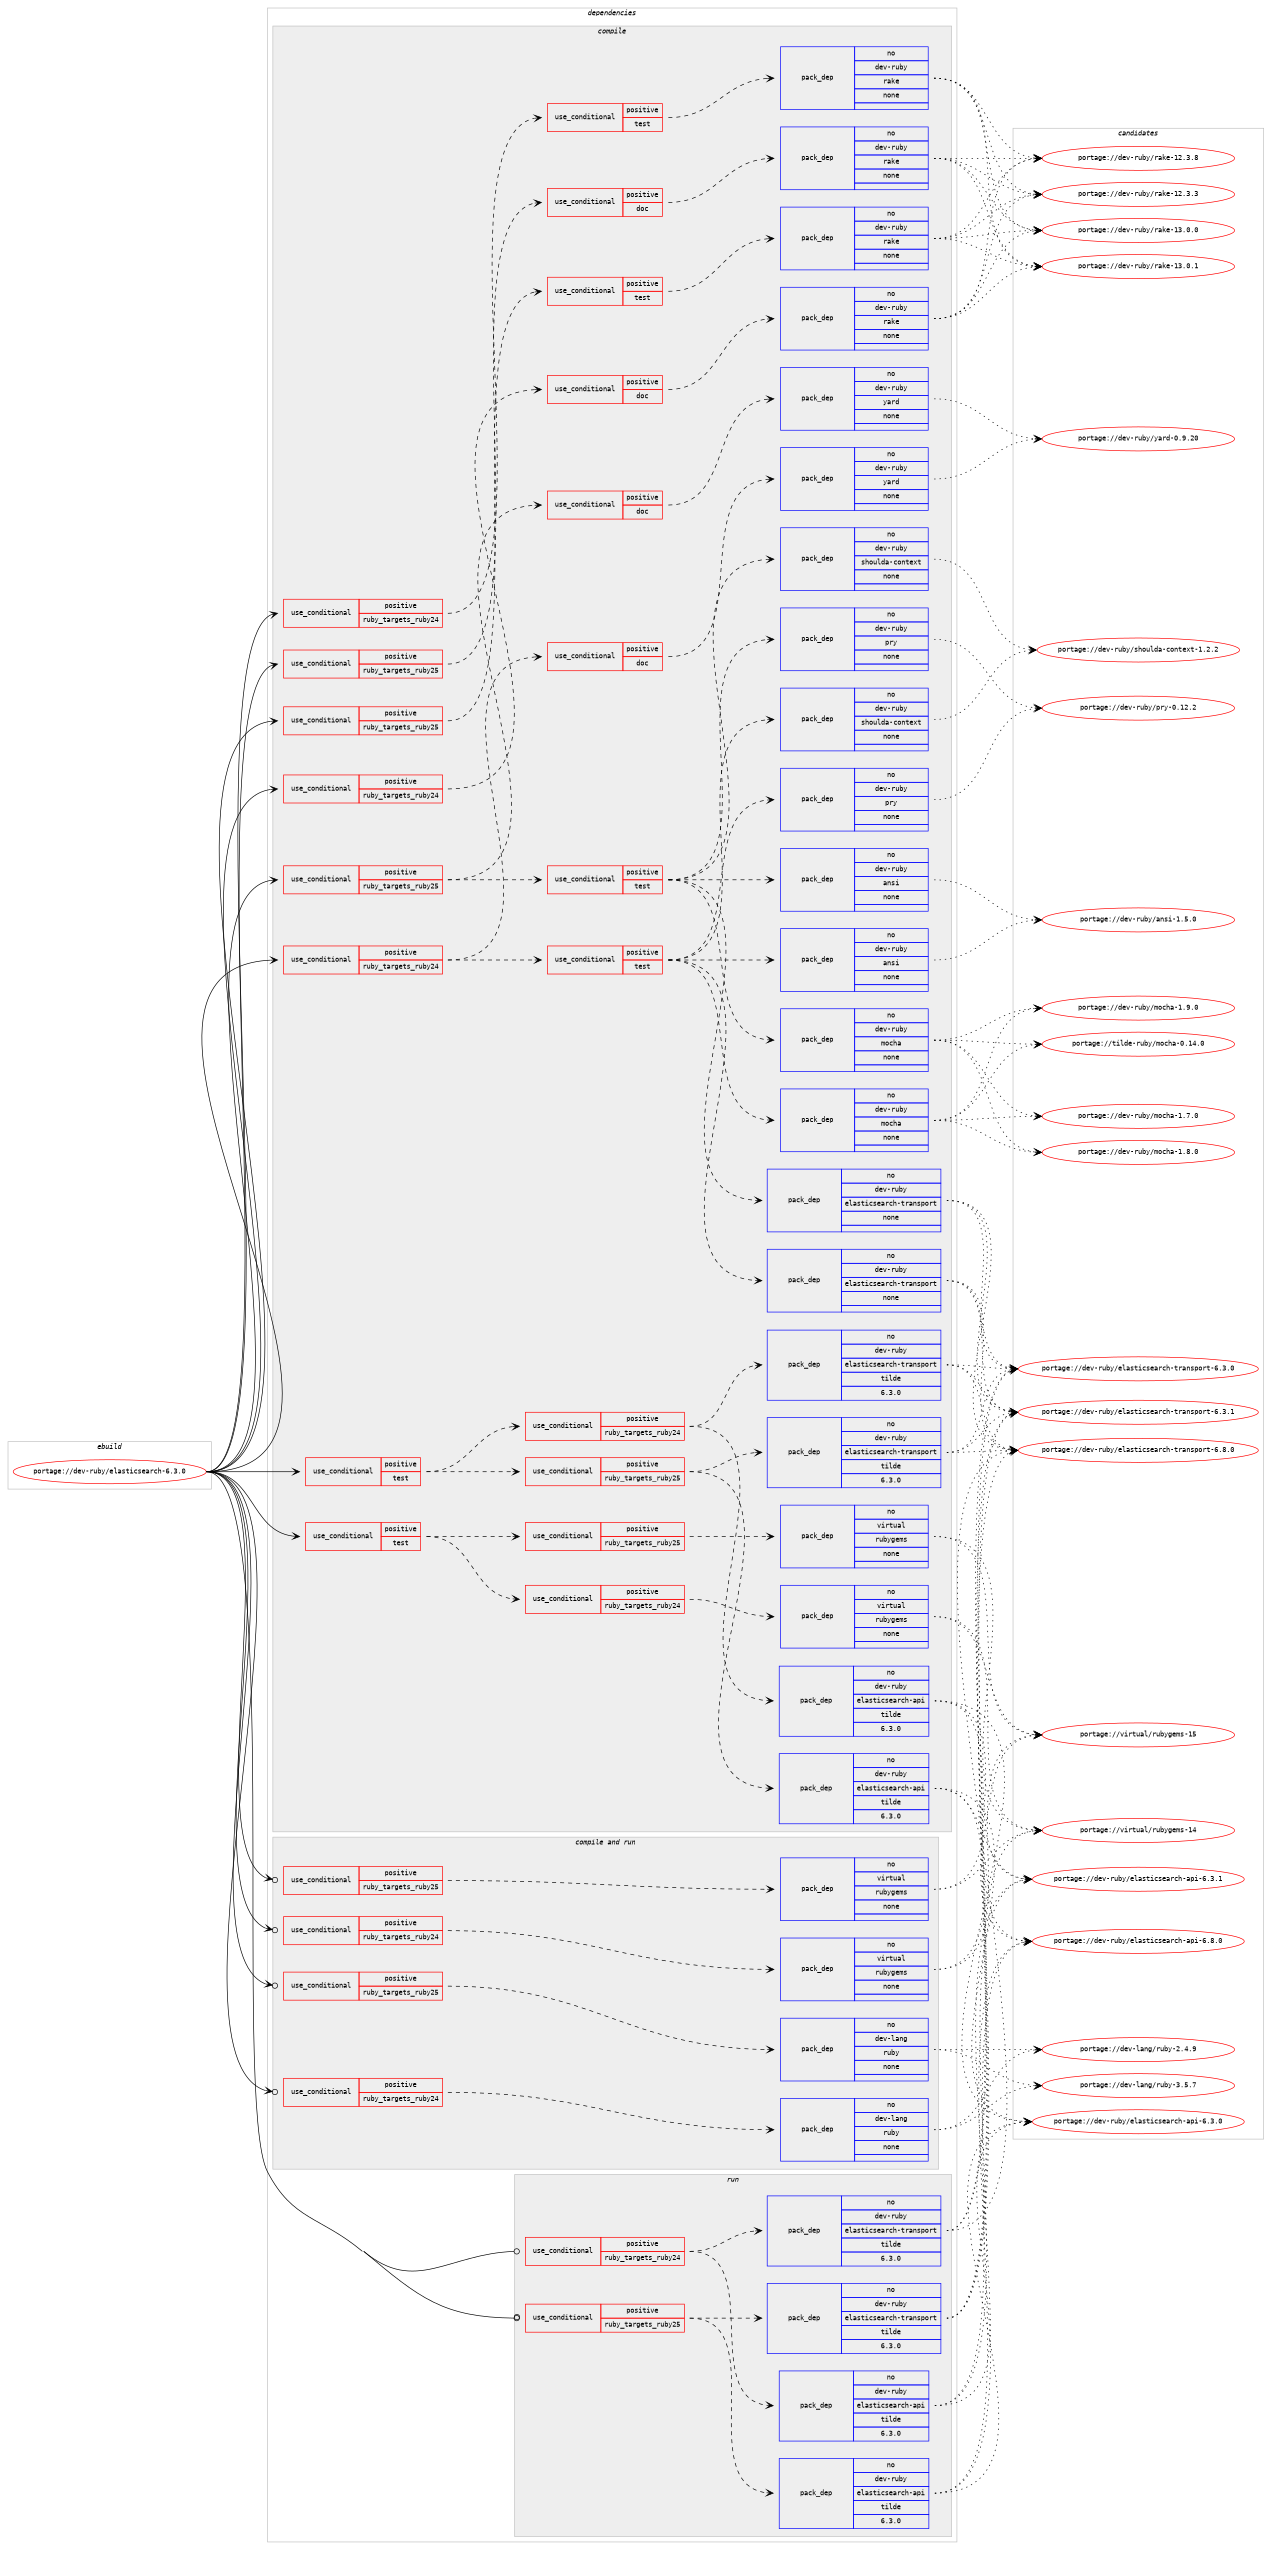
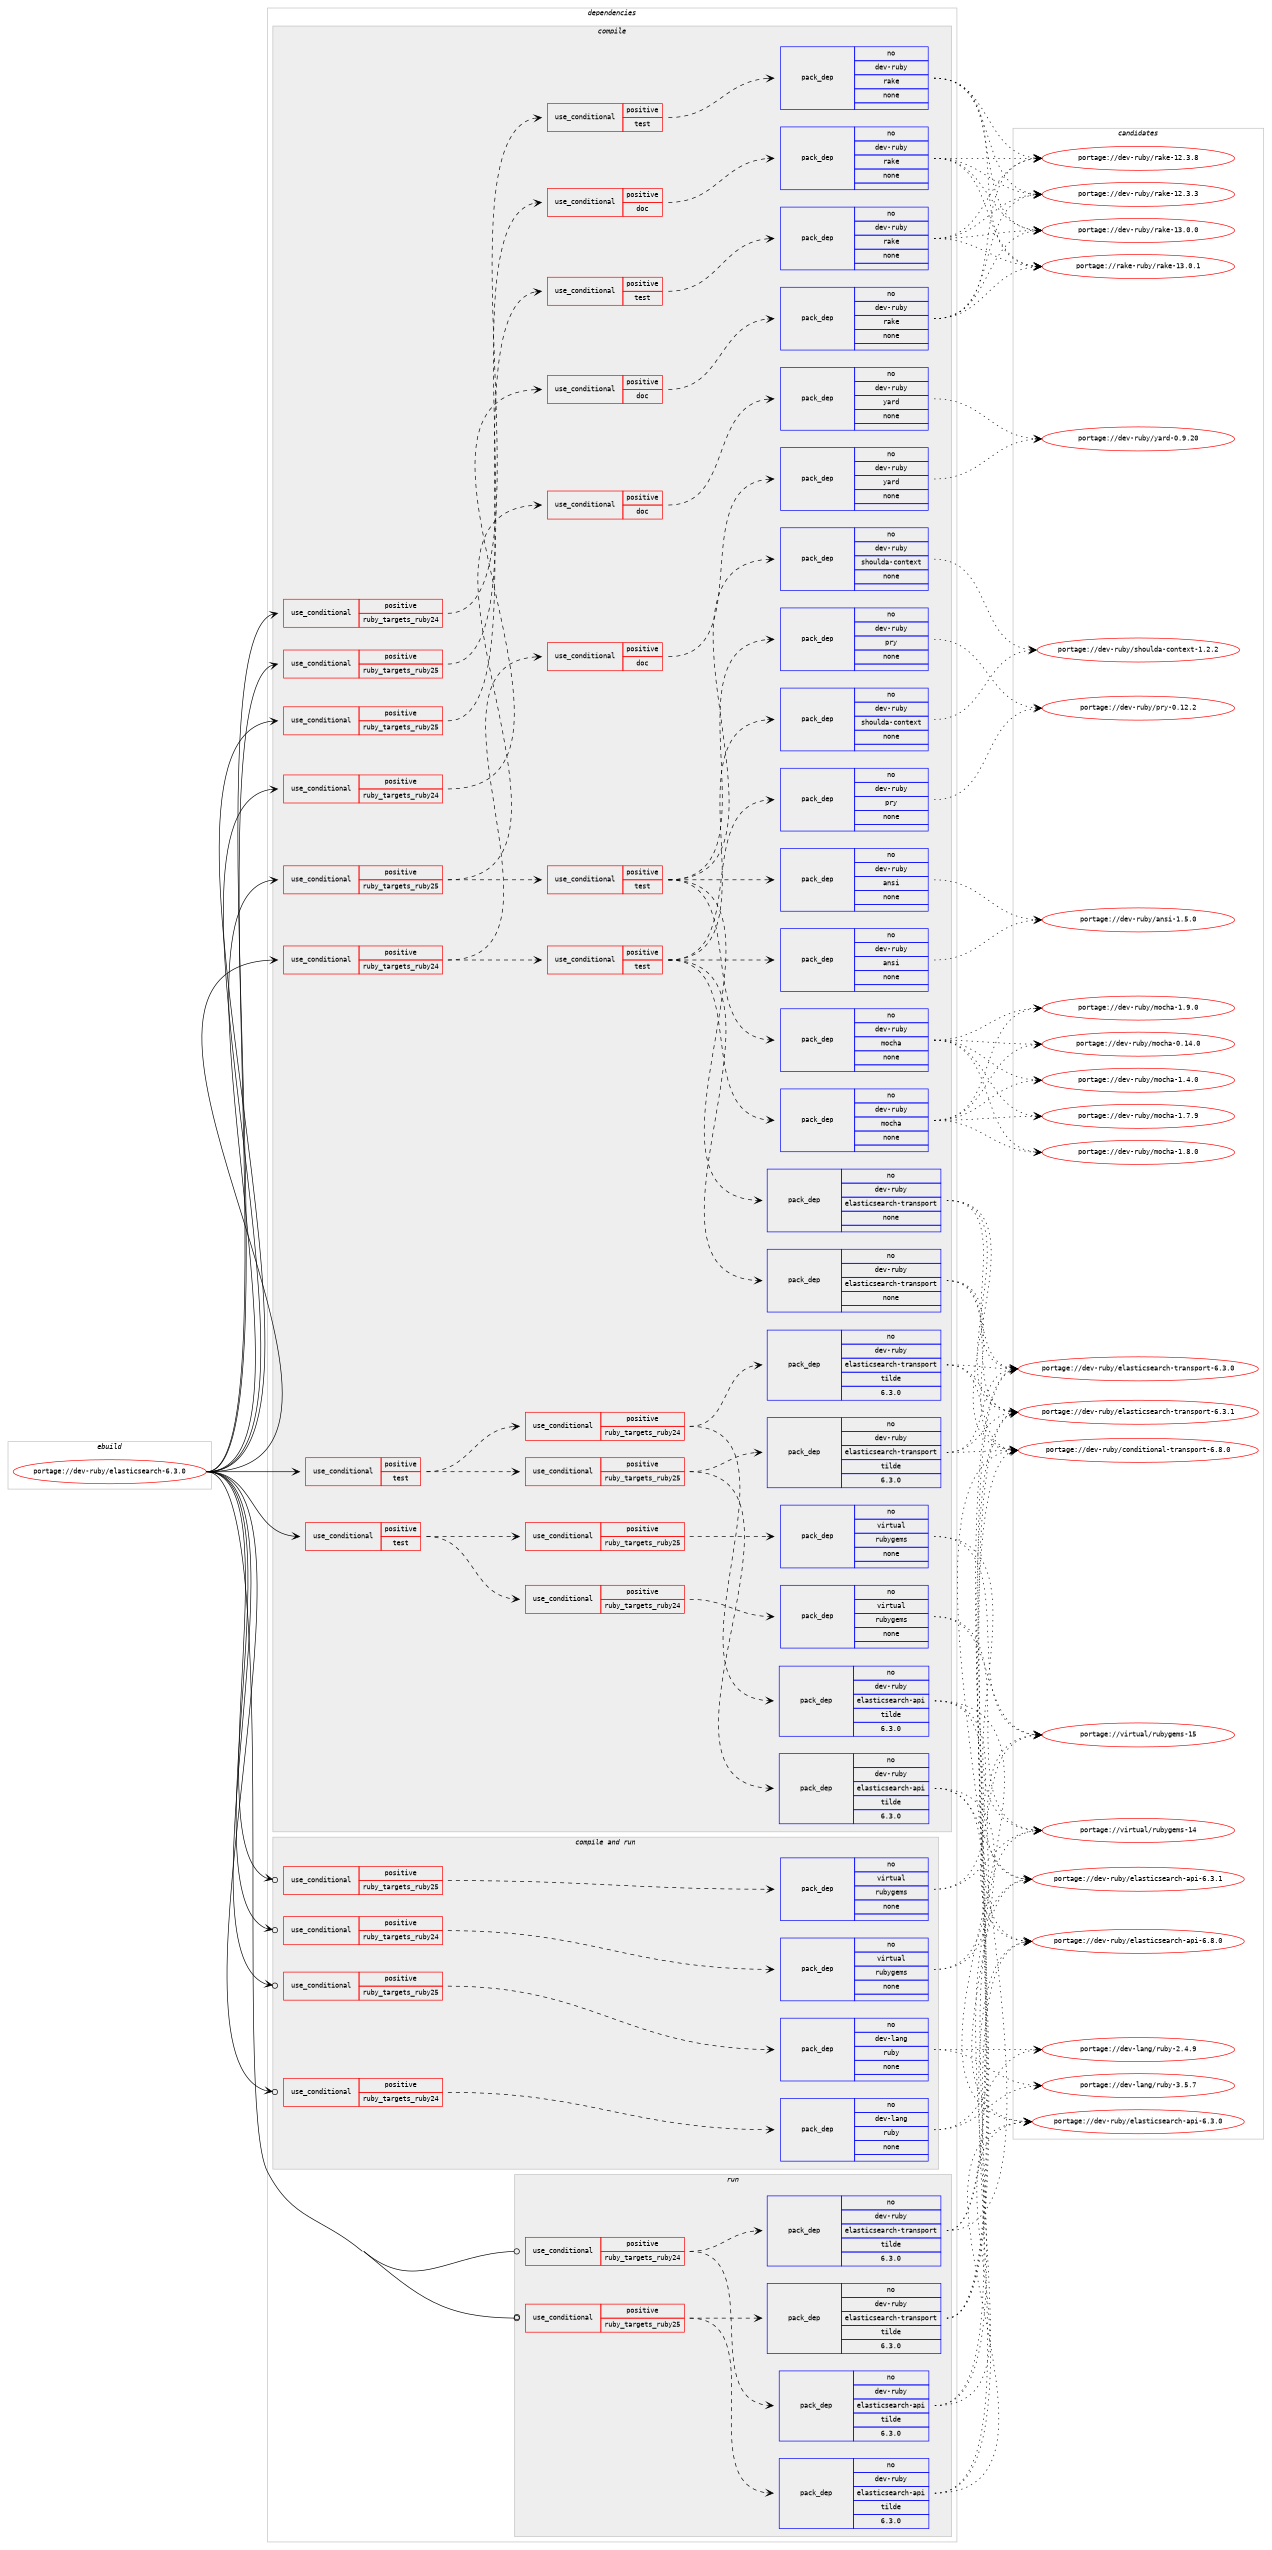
node "portage://dev-ruby/rake-13.0.1": label "portage://dev-ruby/rake-13.0.1" -> "portage://rake-ruby/rake-13.0.1"
node "portage://tilde-ruby/mocha-0.14.0": label "portage://tilde-ruby/mocha-0.14.0" -> "portage://dev-ruby/mocha-0.14.0"
node "portage://dev-ruby/mocha-1.4.0": added
node "portage://dev-ruby/mocha-1.7.0": label "portage://dev-ruby/mocha-1.7.0" -> "portage://dev-ruby/mocha-1.7.9"
node "portage://dev-ruby/elasticsearch-transport-6.8.0": label "portage://dev-ruby/elasticsearch-transport-6.8.0" -> "portage://dev-ruby/conditional-transport-6.8.0"
